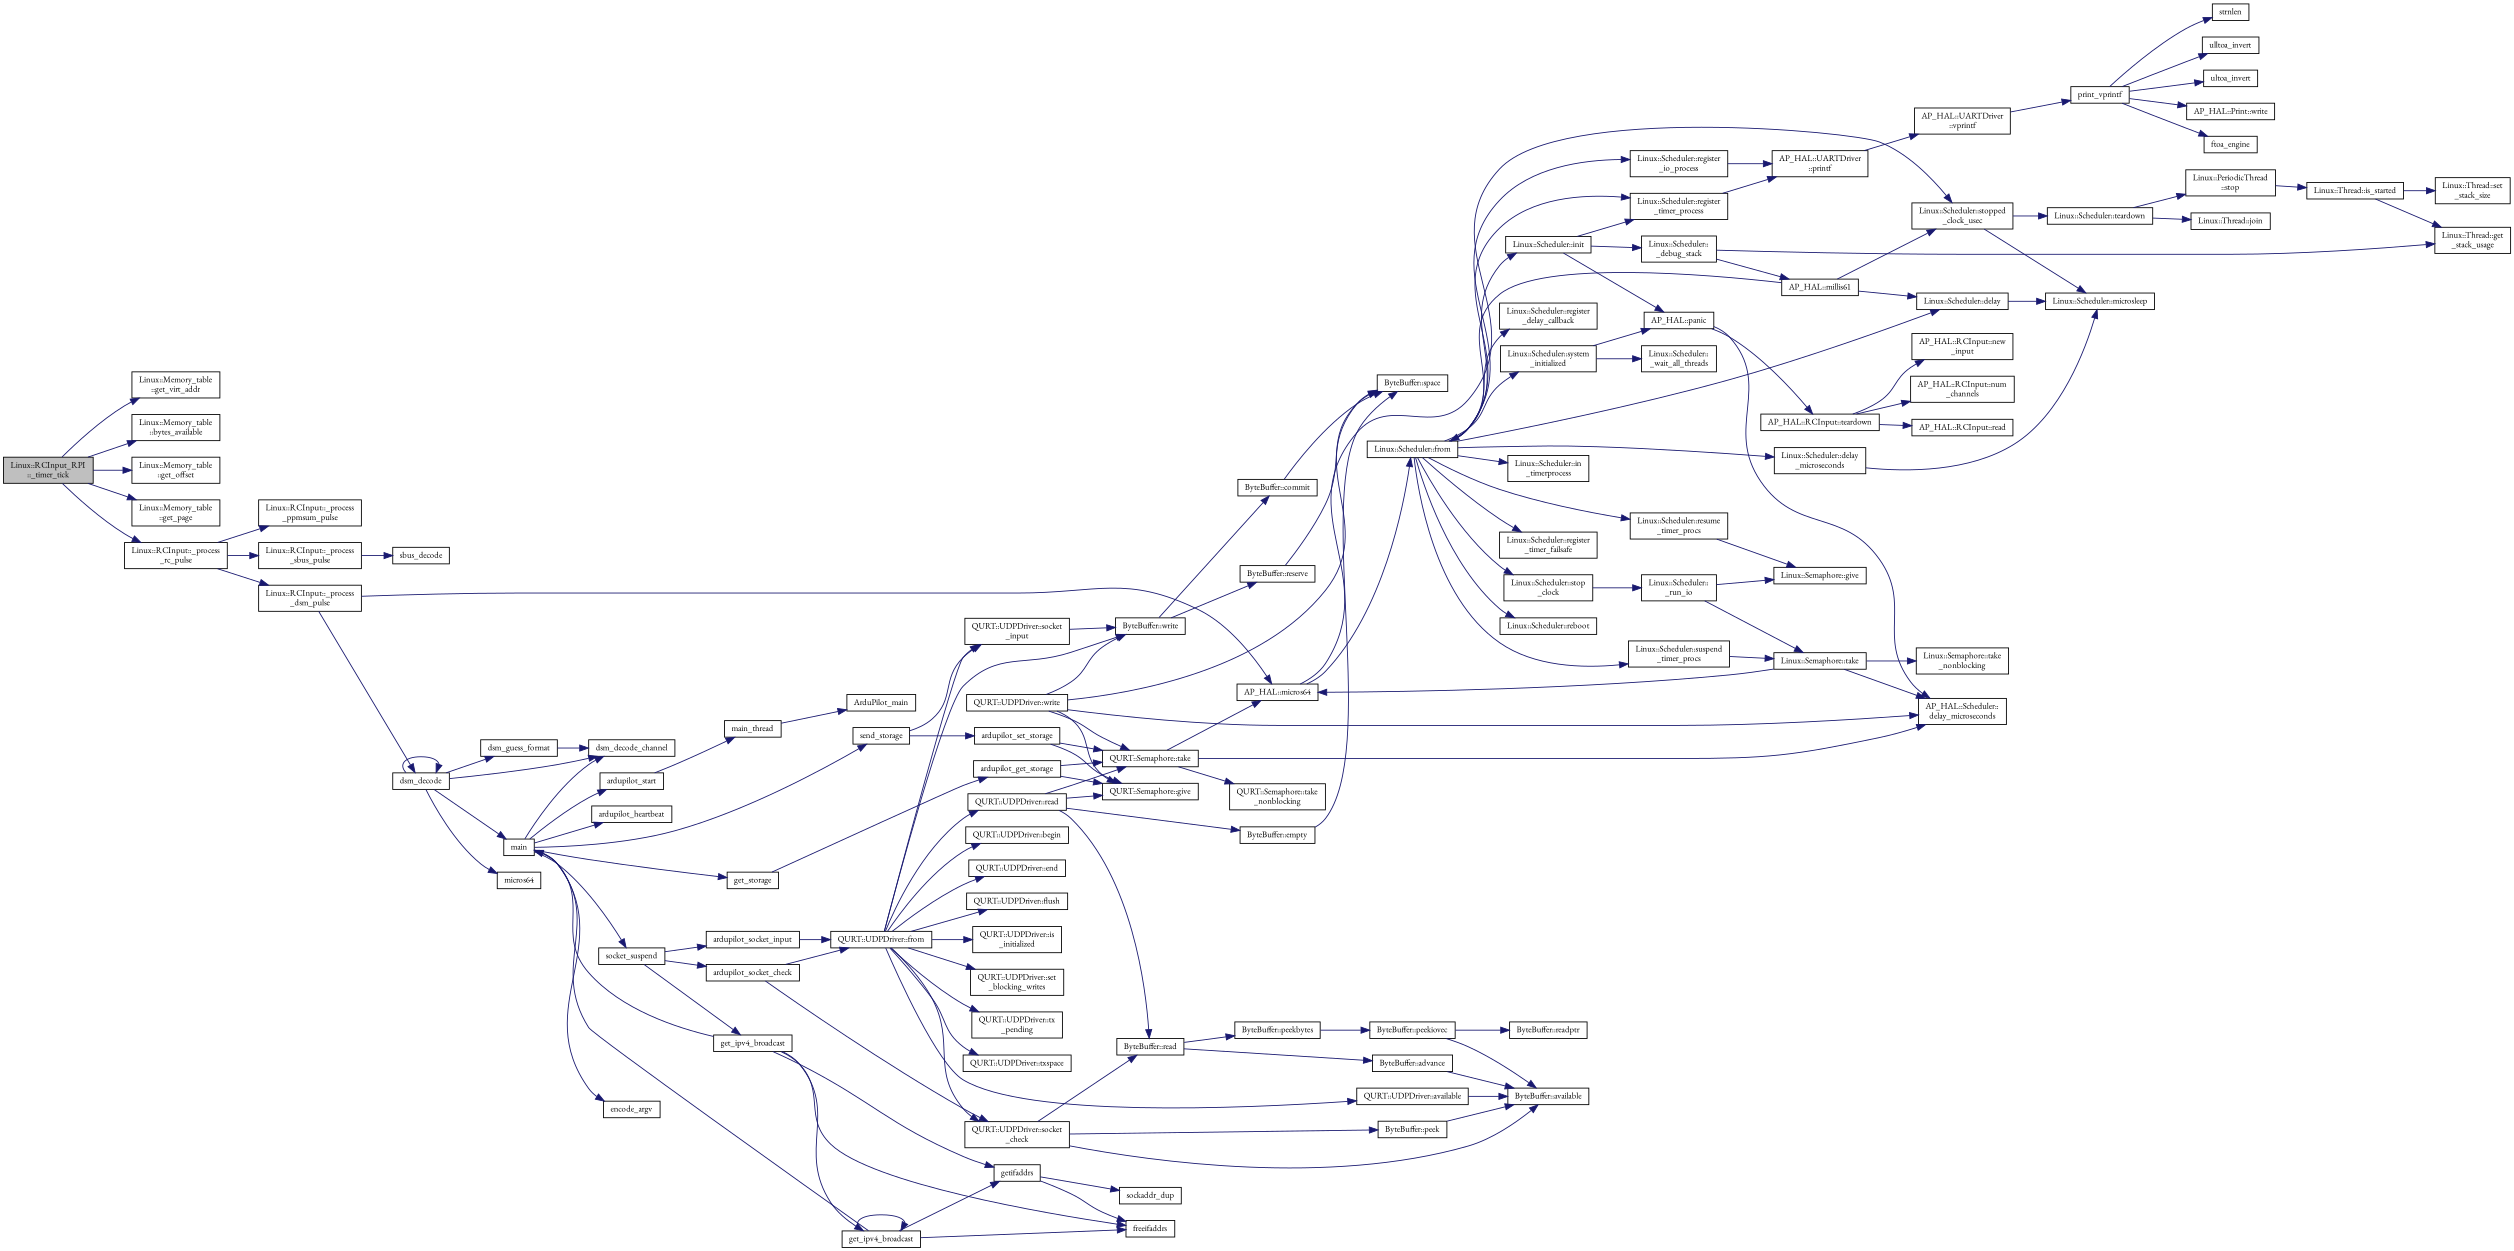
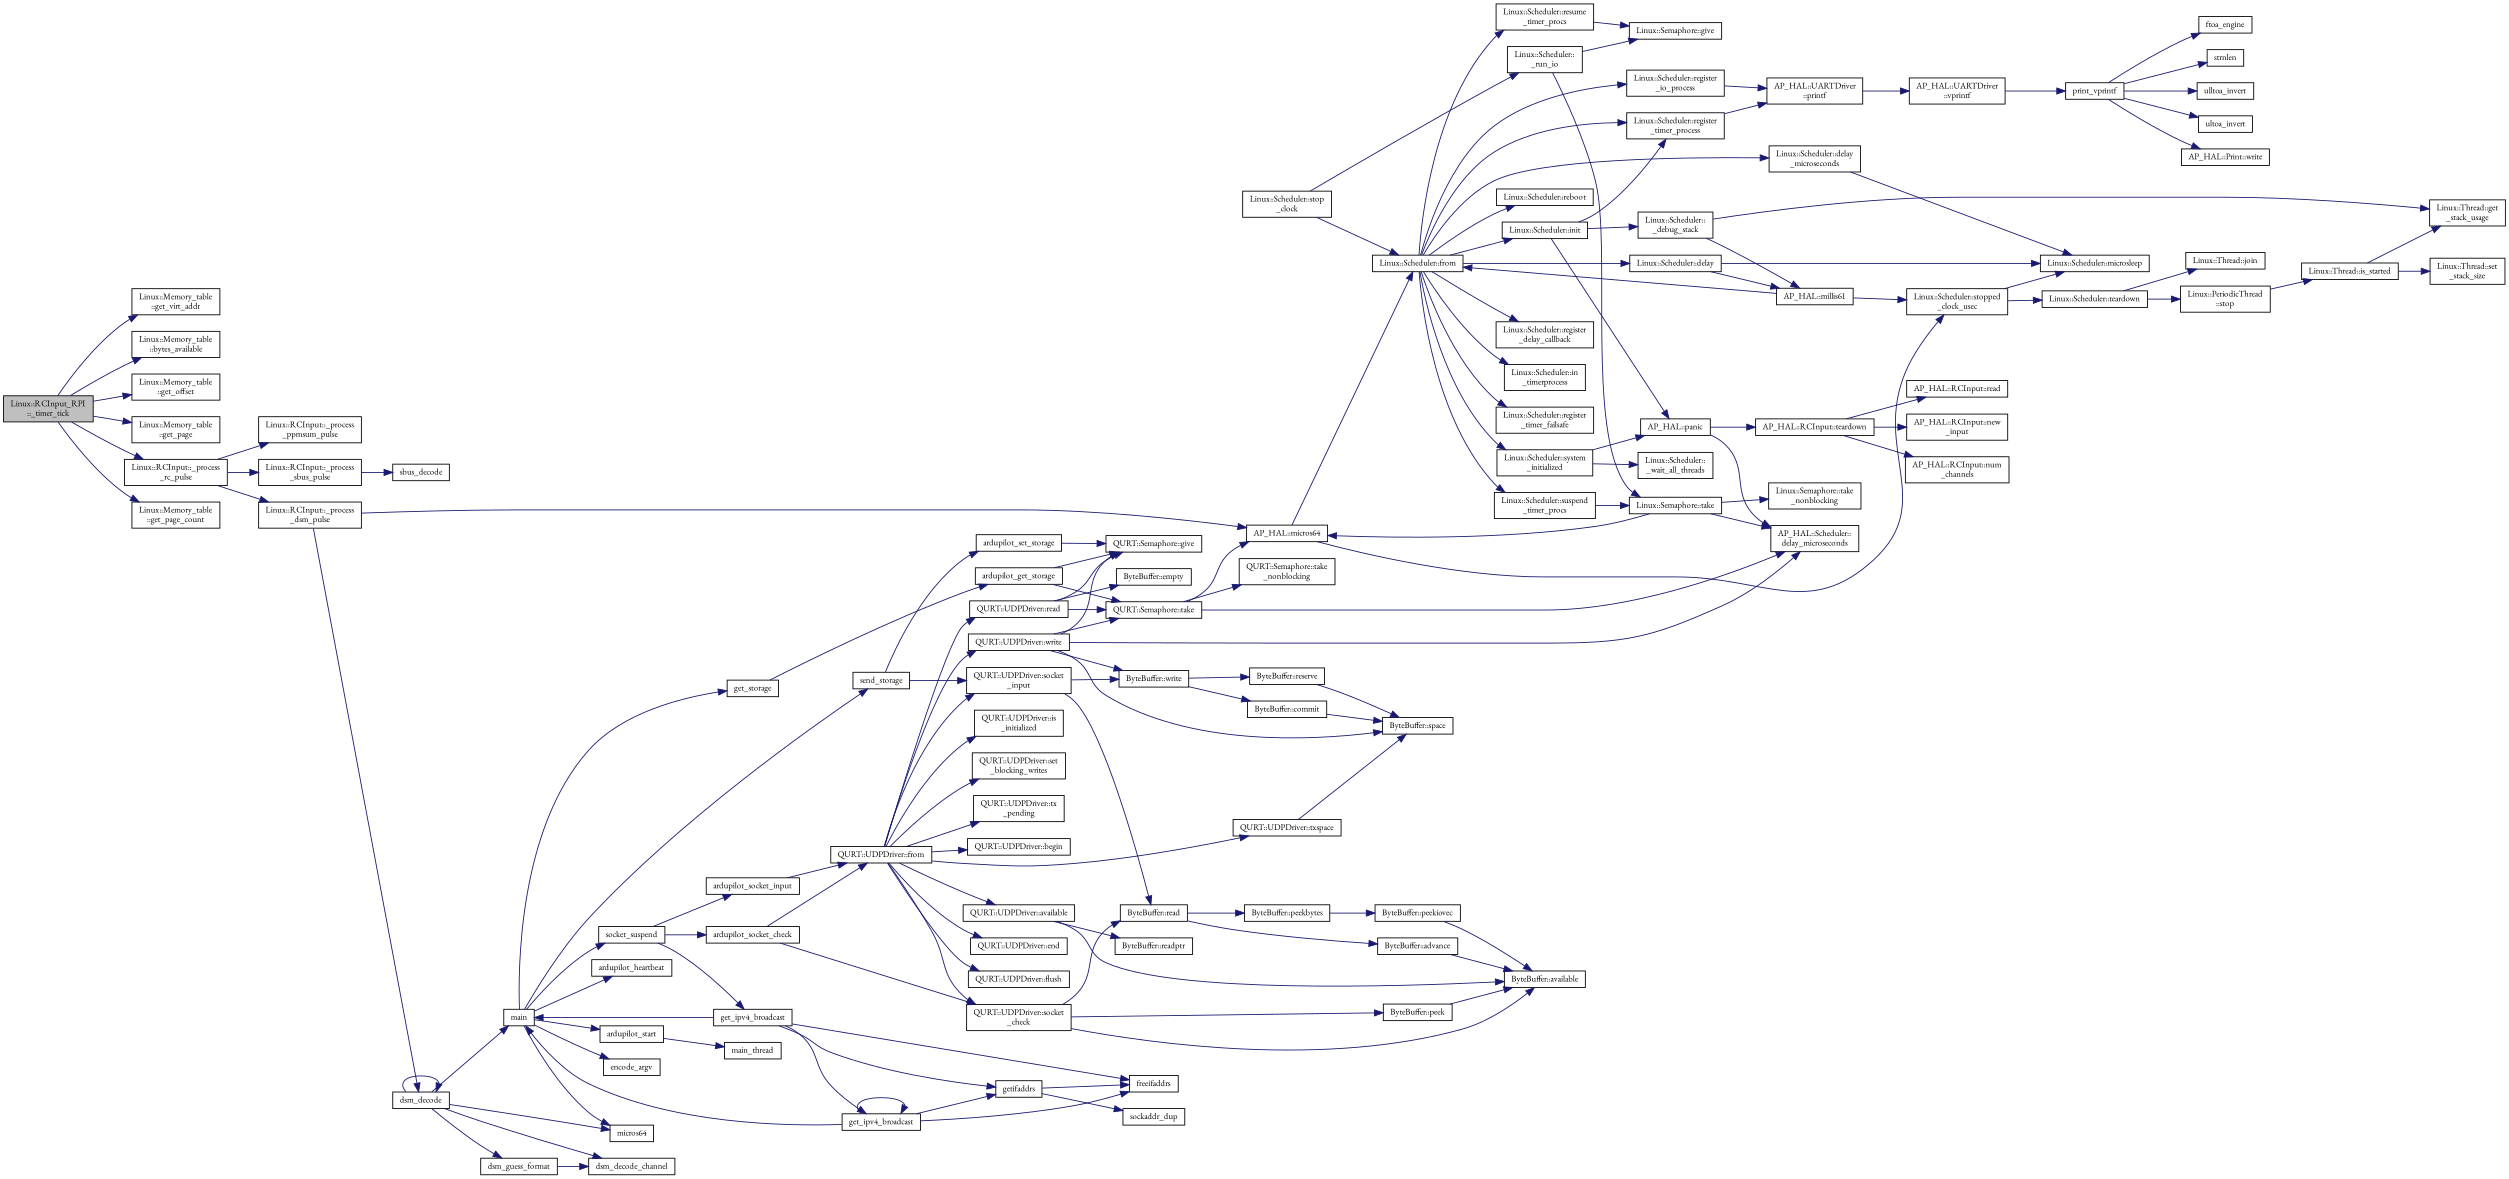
edge "AP_HAL::millis61" -> "Linux::Scheduler::delay": reversed
node "Linux::Memory_table ::get_page_count": added
edge "Linux::Scheduler::from" -> "Linux::Scheduler::stop _clock": reversed
edge "ByteBuffer::empty" -> "ByteBuffer::space": now "QURT::UDPDriver::txspace" -> "ByteBuffer::space"
node "ArduPilot_main": removed
edge "QURT::UDPDriver::from" -> "ByteBuffer::write": now "QURT::UDPDriver::from" -> "QURT::UDPDriver::write"
edge "ardupilot_set_storage" -> "QURT::Semaphore::take": removed
edge "main" -> "dsm_decode_channel": now "main" -> "micros64"
edge "QURT::UDPDriver::read" -> "ByteBuffer::read": now "QURT::UDPDriver::socket _input" -> "ByteBuffer::read"
edge "ByteBuffer::peekiovec" -> "ByteBuffer::readptr": now "QURT::UDPDriver::available" -> "ByteBuffer::readptr"
